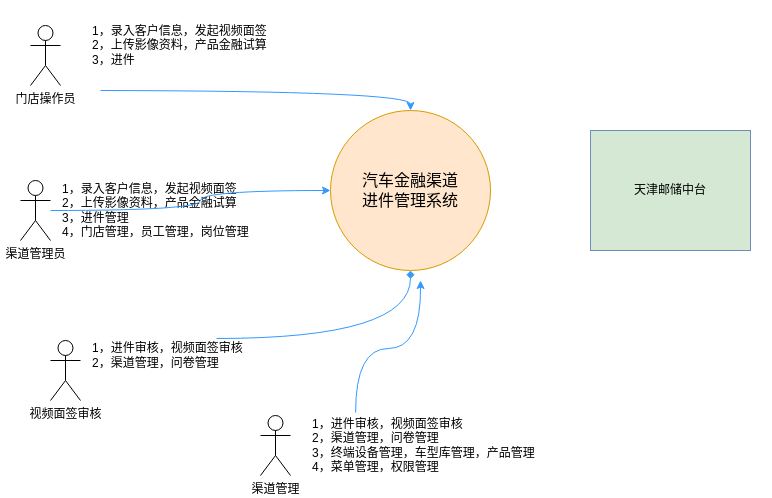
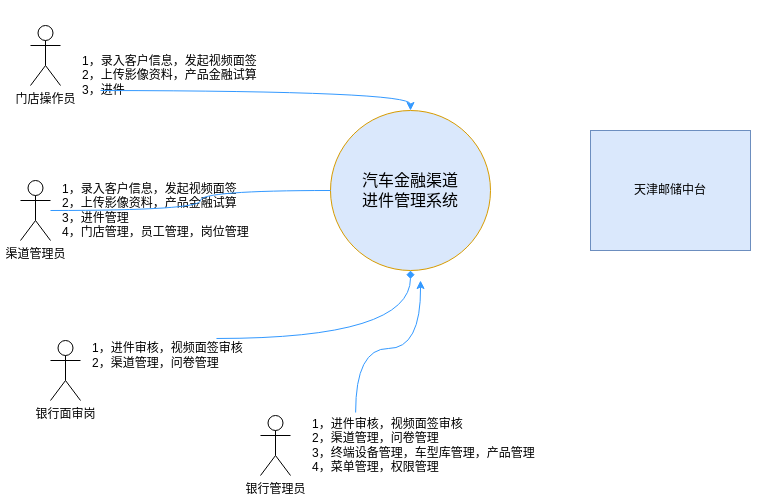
node "1，录入客户信息，发起视频面签 2，上传影像资料，产品金融试算 3，进件": moved (186, 46) -> (176, 76)
edge "渠道管理员" -> "汽车金融渠道 进件管理系统": arrowhead classic -> none
node "汽车金融渠道 进件管理系统": fillcolor #ffe6cc -> #dae8fc
node "天津邮储中台": fillcolor #d5e8d4 -> #dae8fc
node "视频面签审核": label "视频面签审核" -> "银行面审岗"
node "渠道管理": label "渠道管理" -> "银行管理员"
